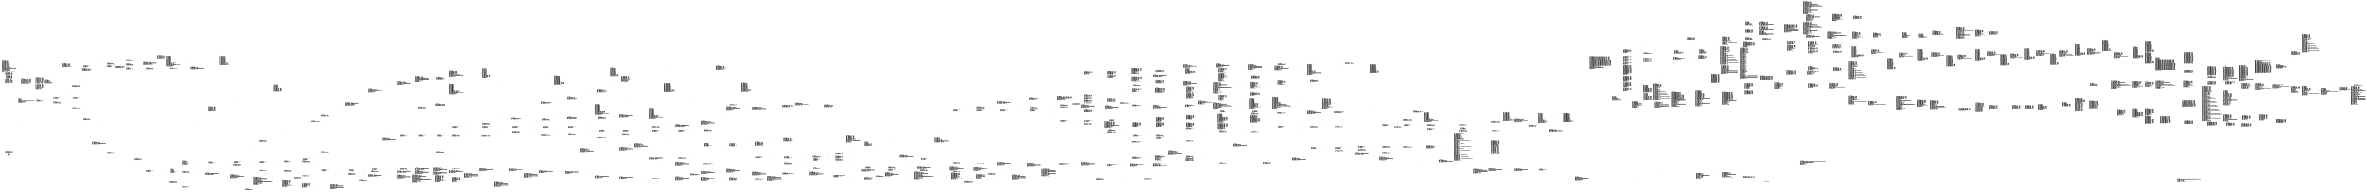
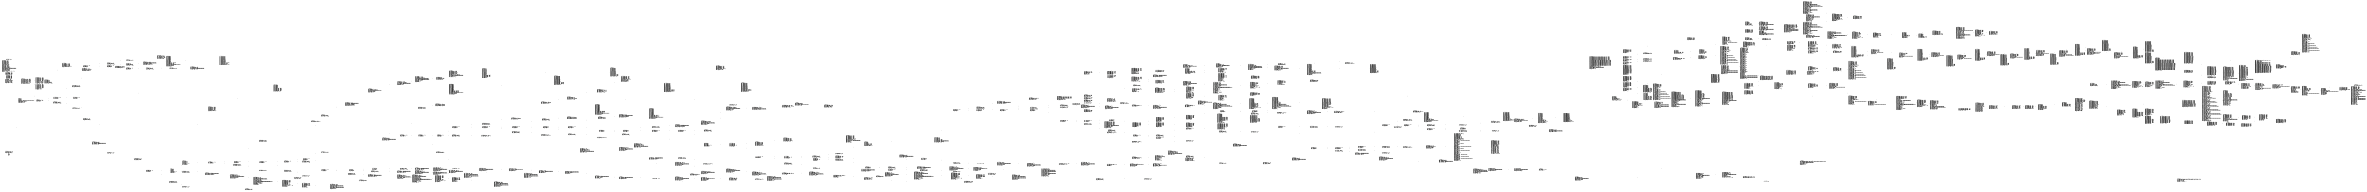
node "----- BLOCK ~3067 ----- 0x3067: .0 = STOP // STOPx4fa9": added
